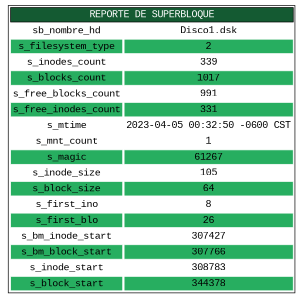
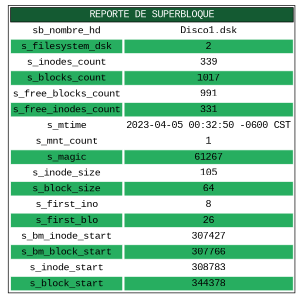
node "REPORTE DE SUPERBLOQUE": text "s_filesystem_type" -> "s_filesystem_dsk"
